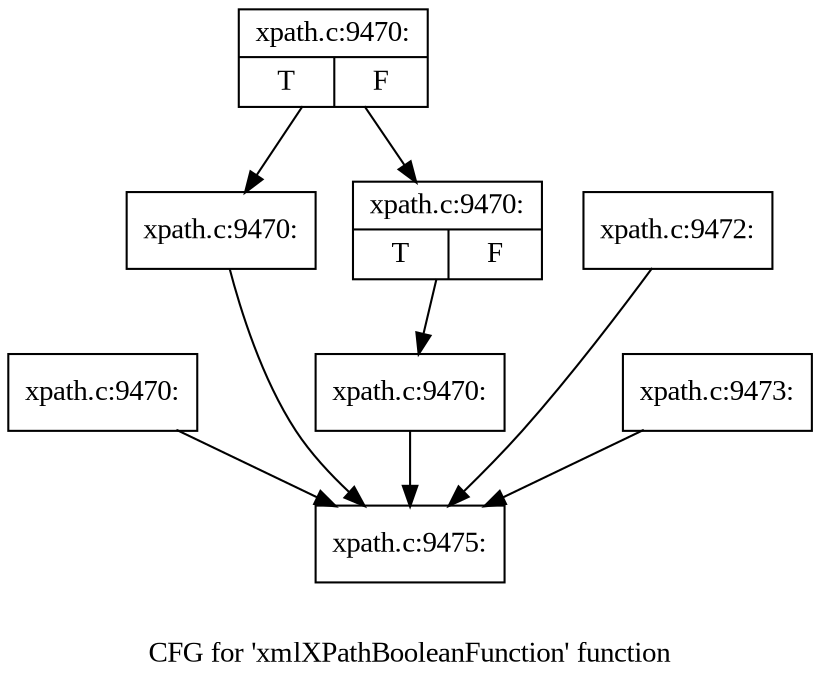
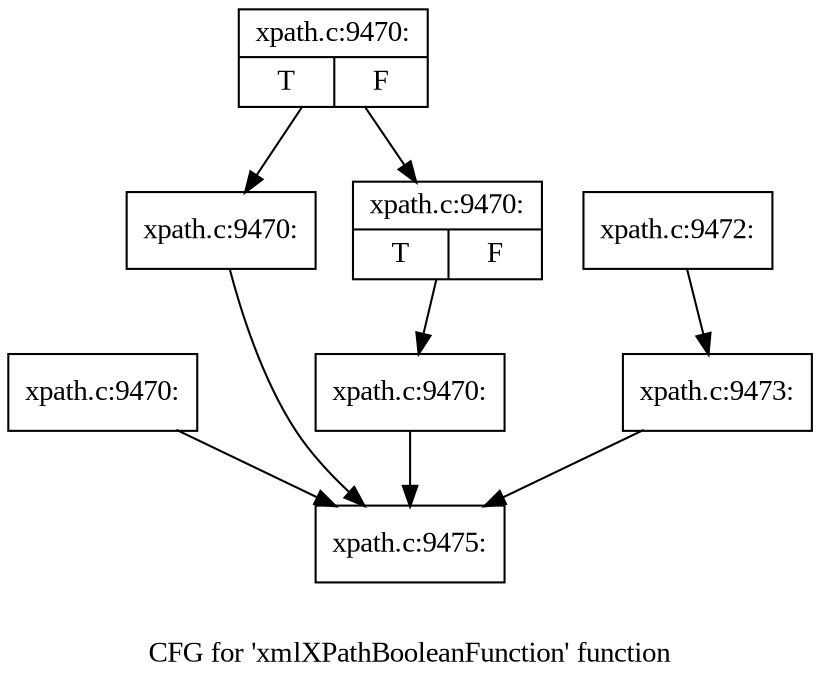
edge "xpath.c:9472:" -> "xpath.c:9475:": now "xpath.c:9472:" -> "xpath.c:9473:"
